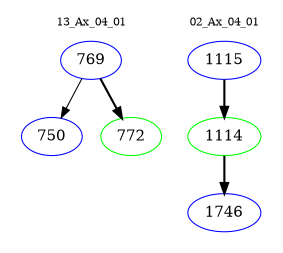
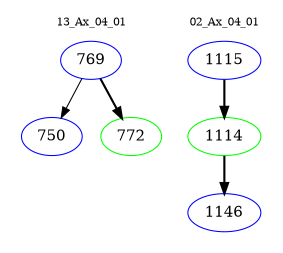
node "1746": label "1746" -> "1146"
